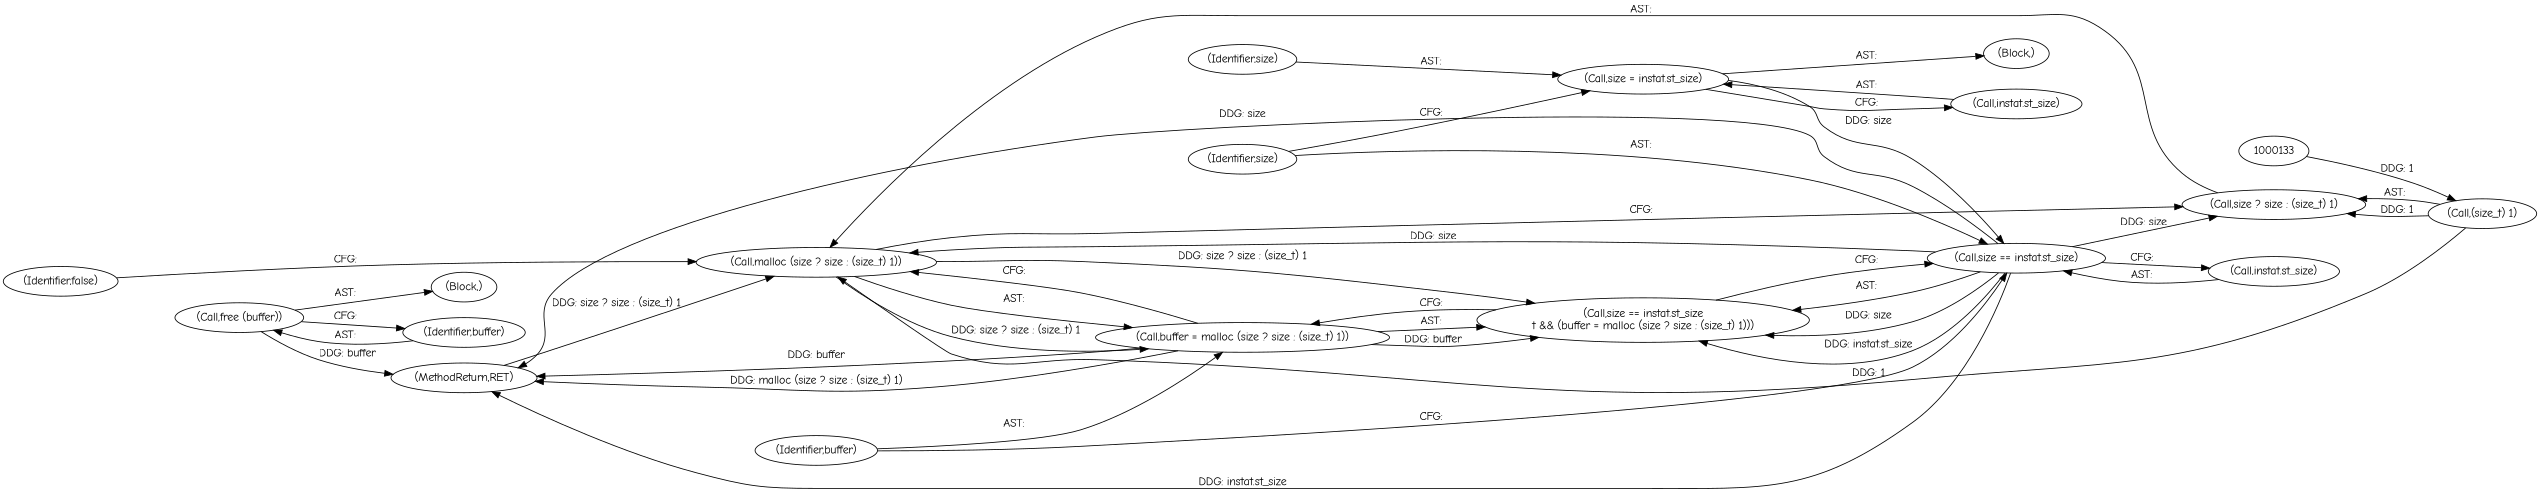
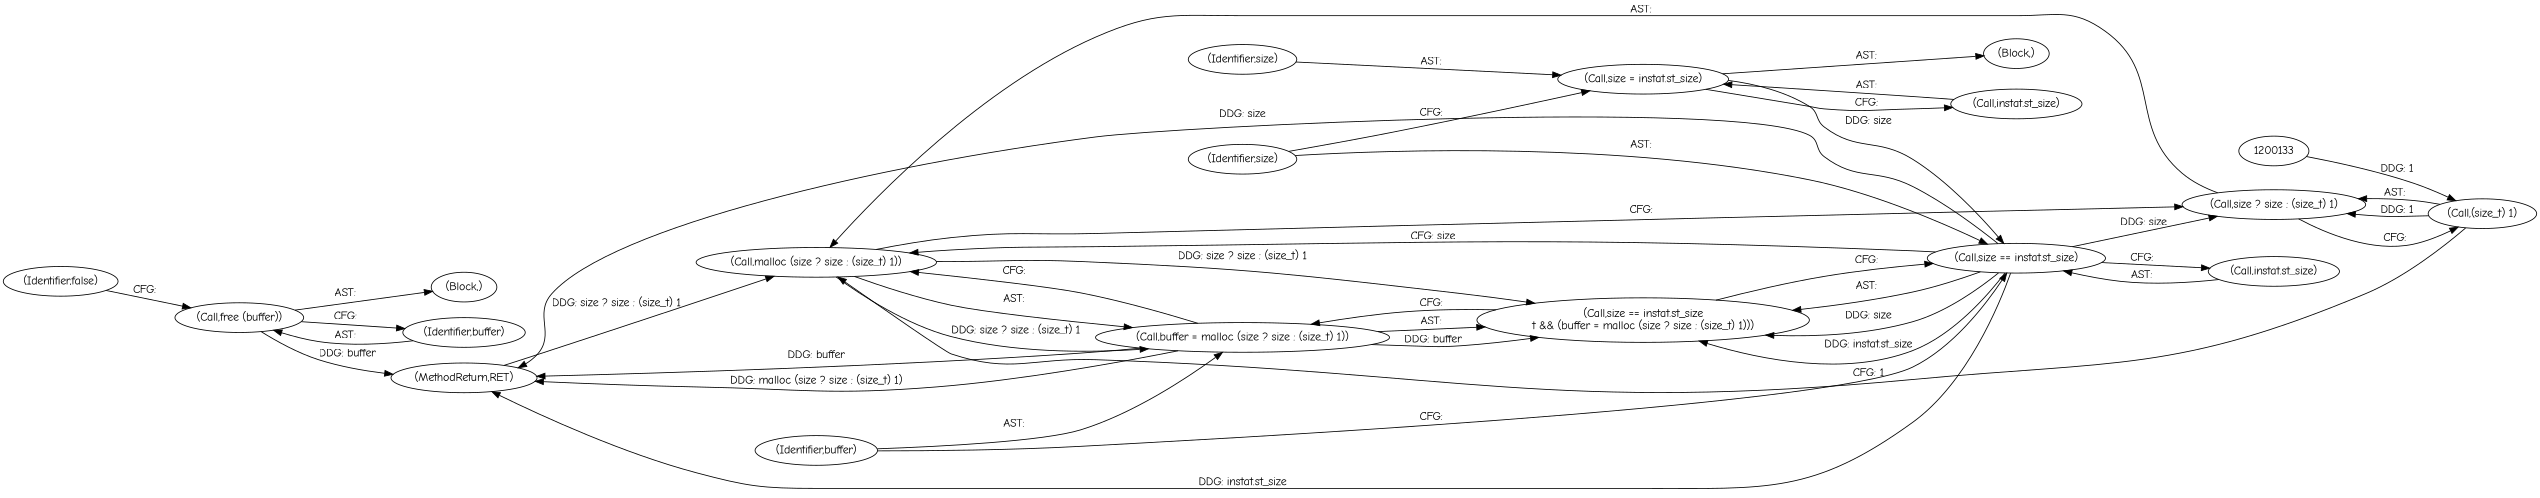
node "1000133": label "1000133" -> "1200133"
edge "(Call,size == instat.st_size)" -> "(Call,malloc (size ? size : (size_t) 1))": label "DDG: size" -> "CFG: size"
edge "(Call,size ? size : (size_t) 1)" -> "(Call,(size_t) 1)": added, label "CFG:"
edge "(Identifier,false)" -> "(Call,malloc (size ? size : (size_t) 1))": now "(Identifier,false)" -> "(Call,free (buffer))"
edge "(Call,(size_t) 1)" -> "(Call,malloc (size ? size : (size_t) 1))": label "DDG: 1" -> "CFG: 1"
